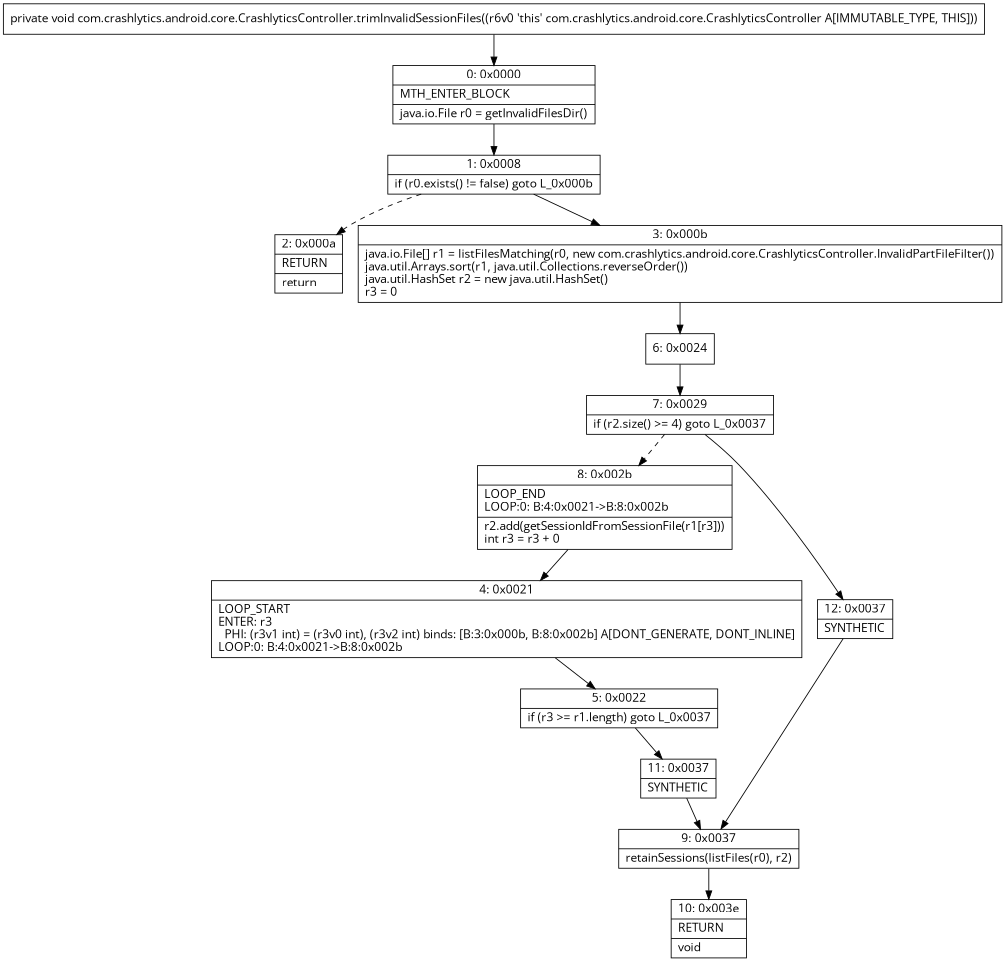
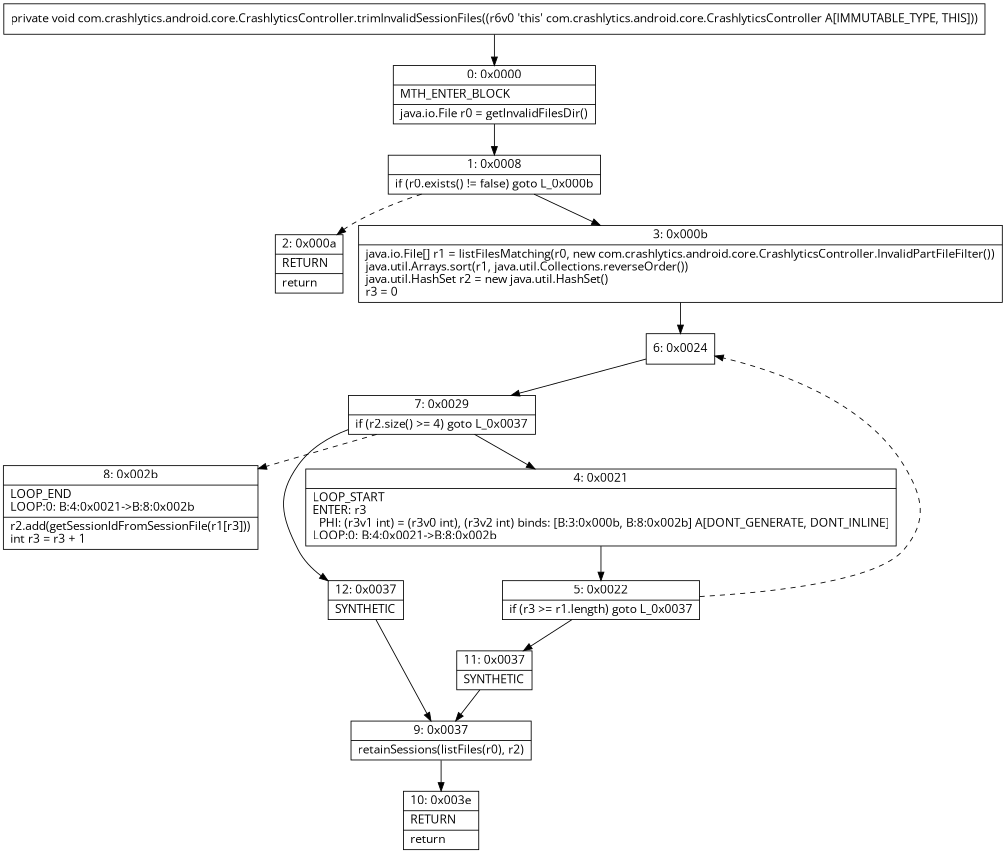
edge "5: 0x0022" -> "6: 0x0024": added
node "8: 0x002b": text "int r3 = r3 + 0" -> "int r3 = r3 + 1"
edge "8: 0x002b" -> "4: 0x0021": now "7: 0x0029" -> "4: 0x0021"
node "10: 0x003e": text "void" -> "return"
